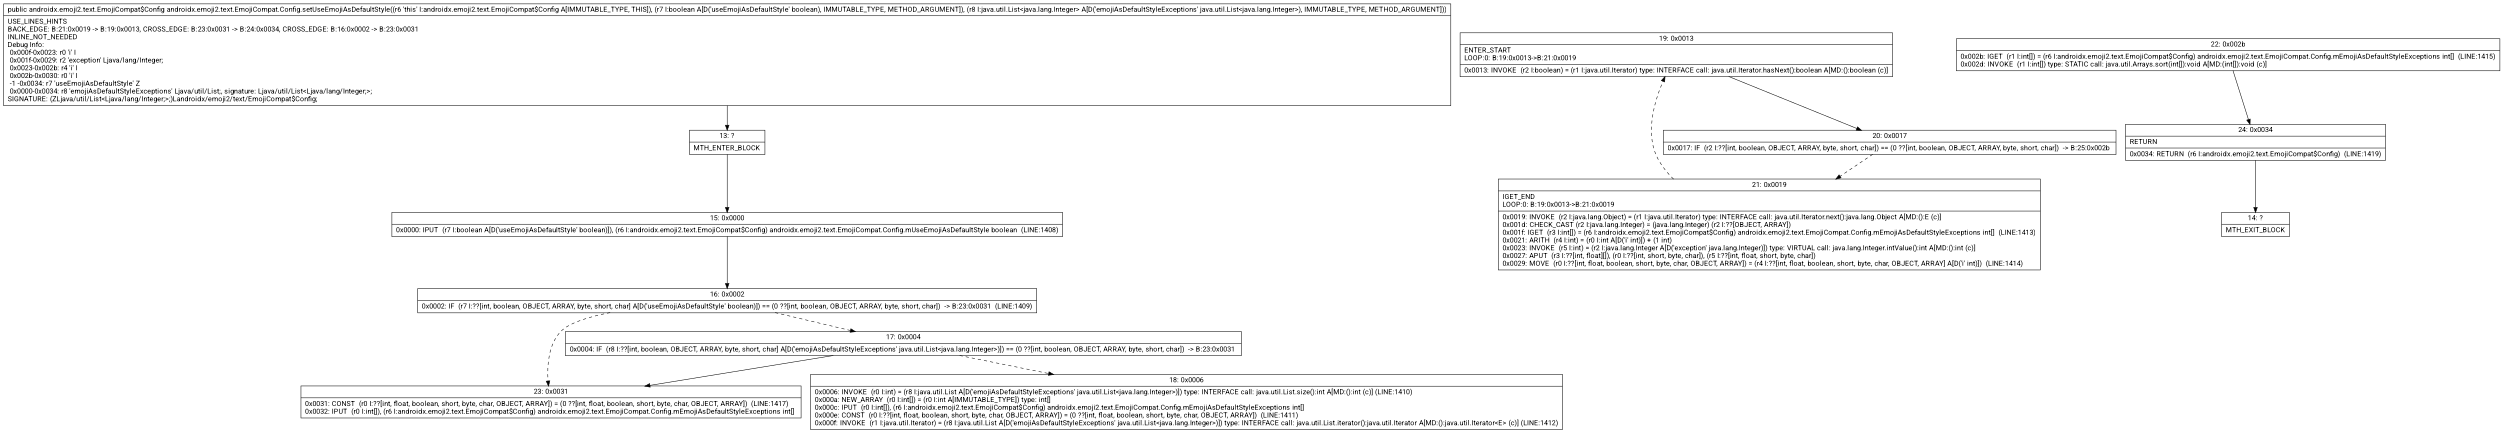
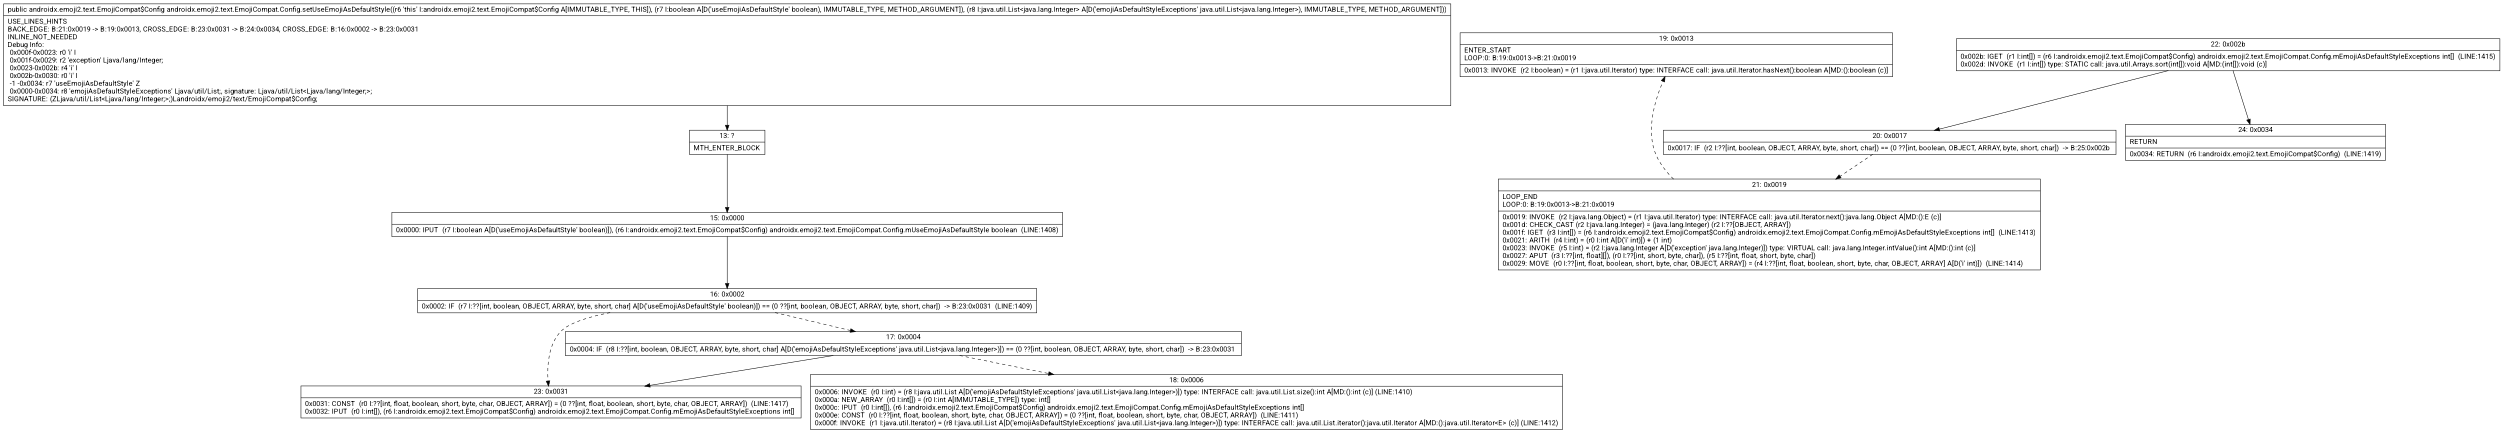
edge "19: 0x0013" -> "20: 0x0017": now "22: 0x002b" -> "20: 0x0017"
node "21: 0x0019": text "IGET_END" -> "LOOP_END"
node "14: ?": removed
